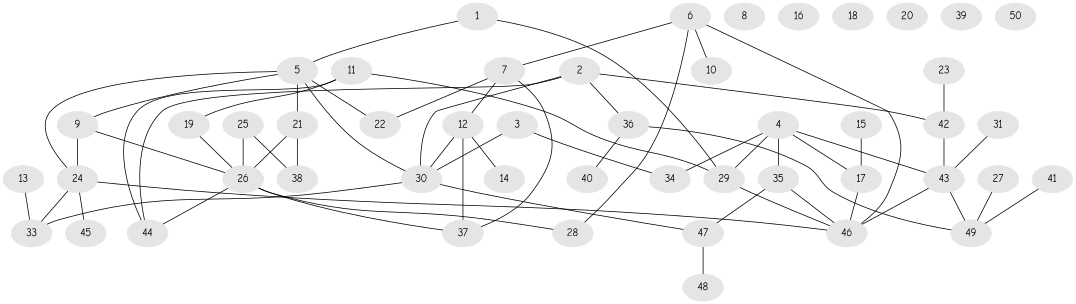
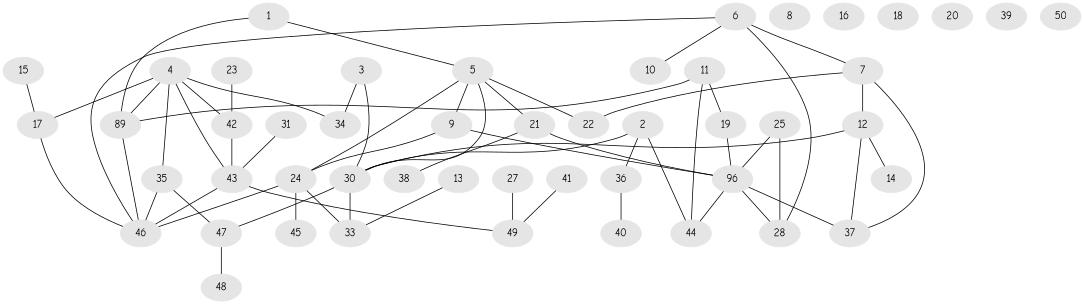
edge "2" -- "42": now "4" -- "42"
edge "25" -- "38": now "25" -- "28"
edge "36" -- "49": removed
node "26": label "26" -> "96"
node "29": label "29" -> "89"
